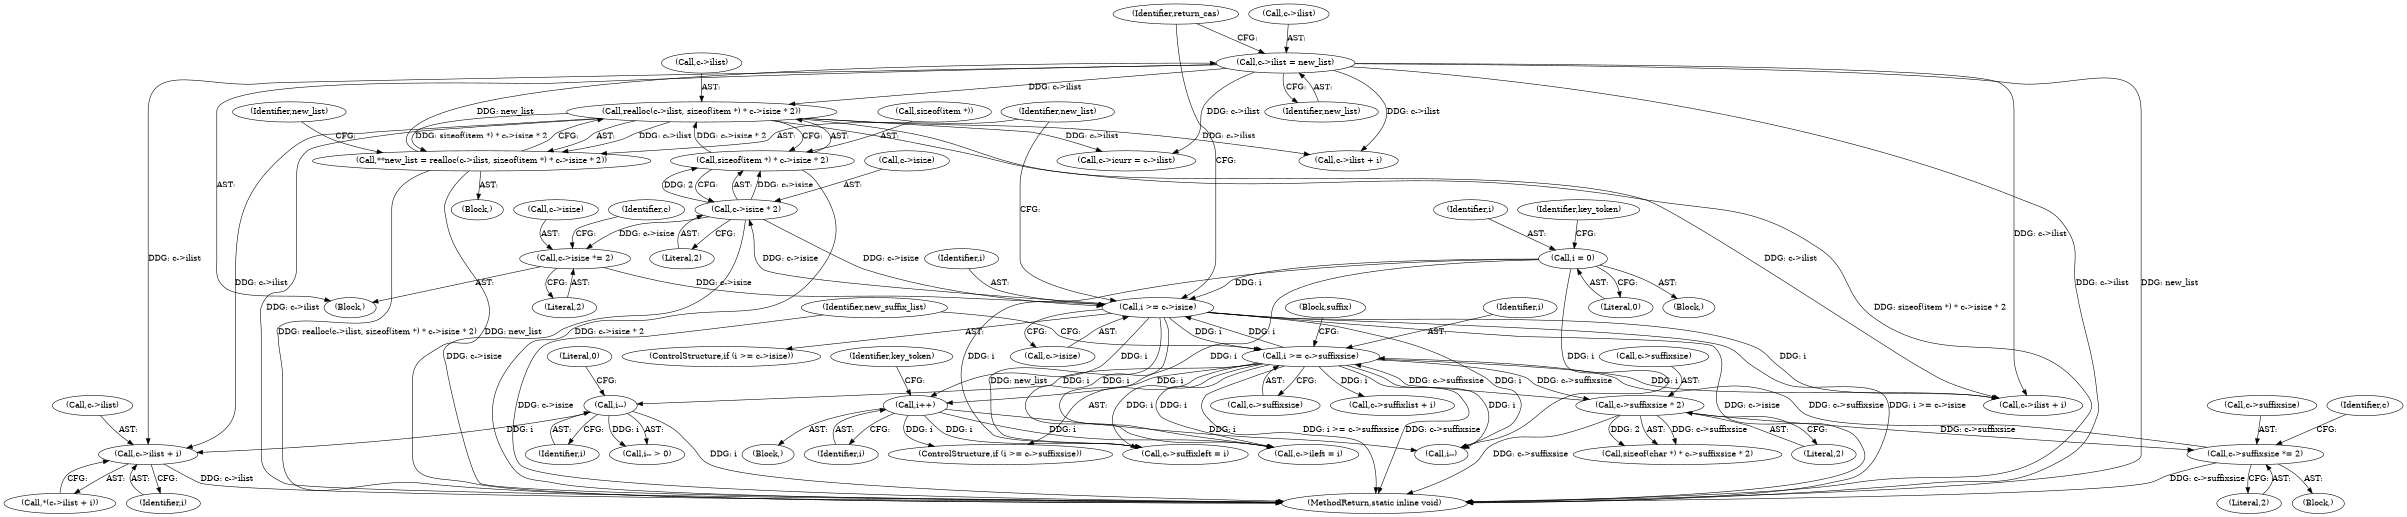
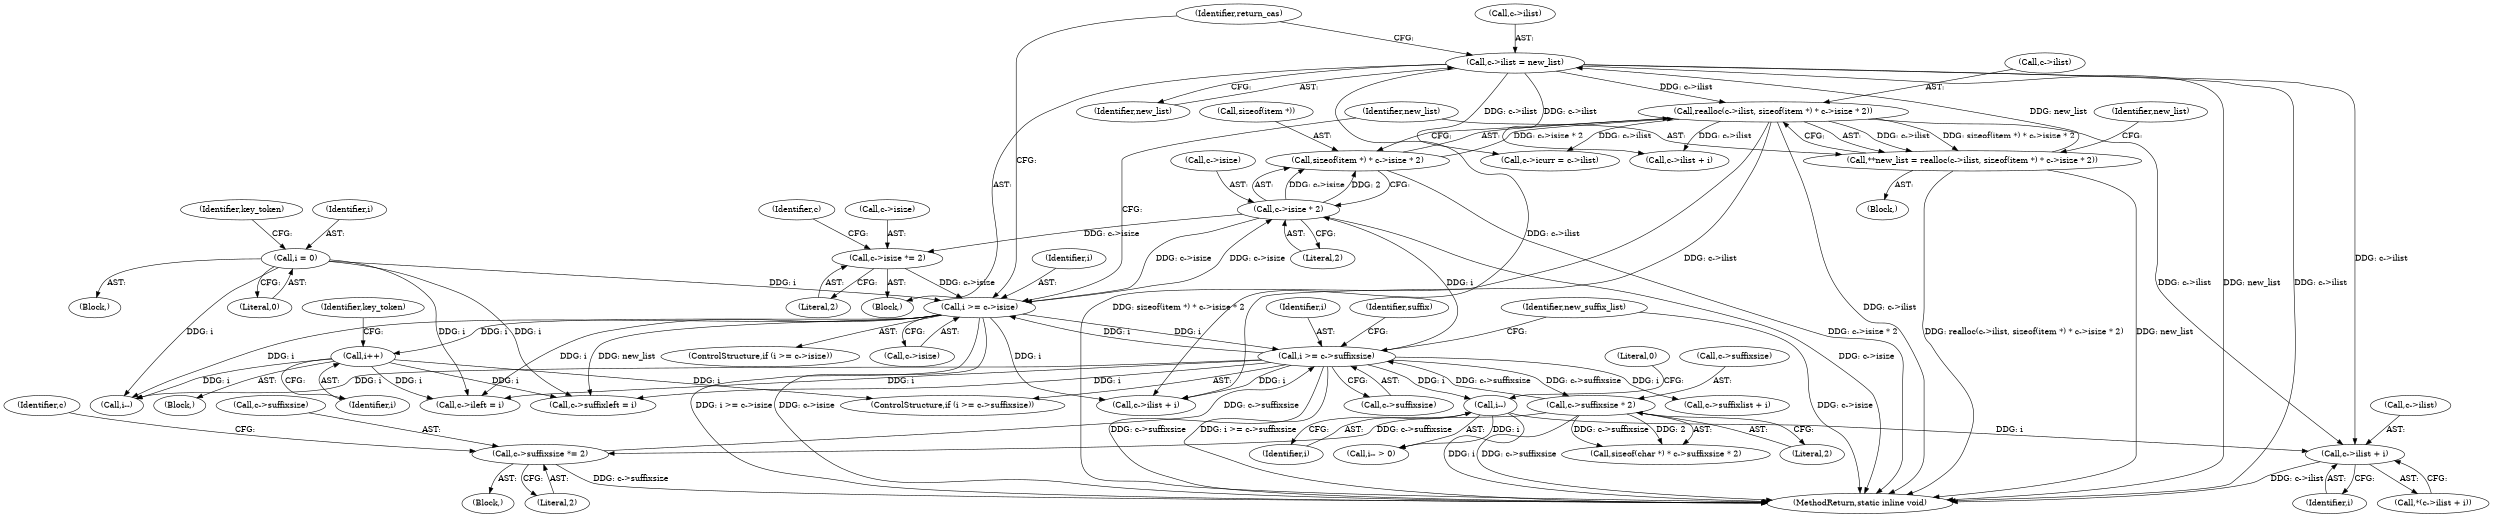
node "(Block,suffix)": label "(Block,suffix)" -> "(Identifier,suffix)"
edge "(Call,i >= c->suffixsize)" -> "(Call,i++)": now "(Call,i >= c->suffixsize)" -> "(Call,c->isize * 2)"
